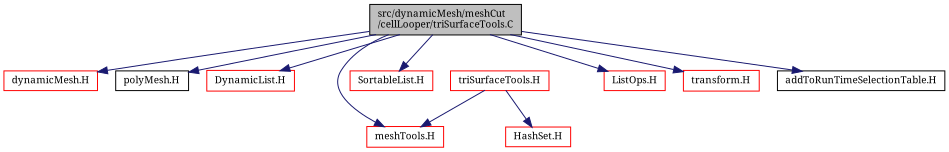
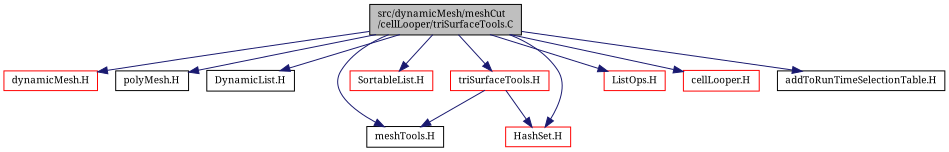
edge "src/dynamicMesh/meshCut /cellLooper/triSurfaceTools.C" -> "triSurfaceTools.H": added
edge "src/dynamicMesh/meshCut /cellLooper/triSurfaceTools.C" -> "HashSet.H": added
node "DynamicList.H": color red -> black
node "transform.H": label "transform.H" -> "cellLooper.H"
node "meshTools.H": color red -> black
